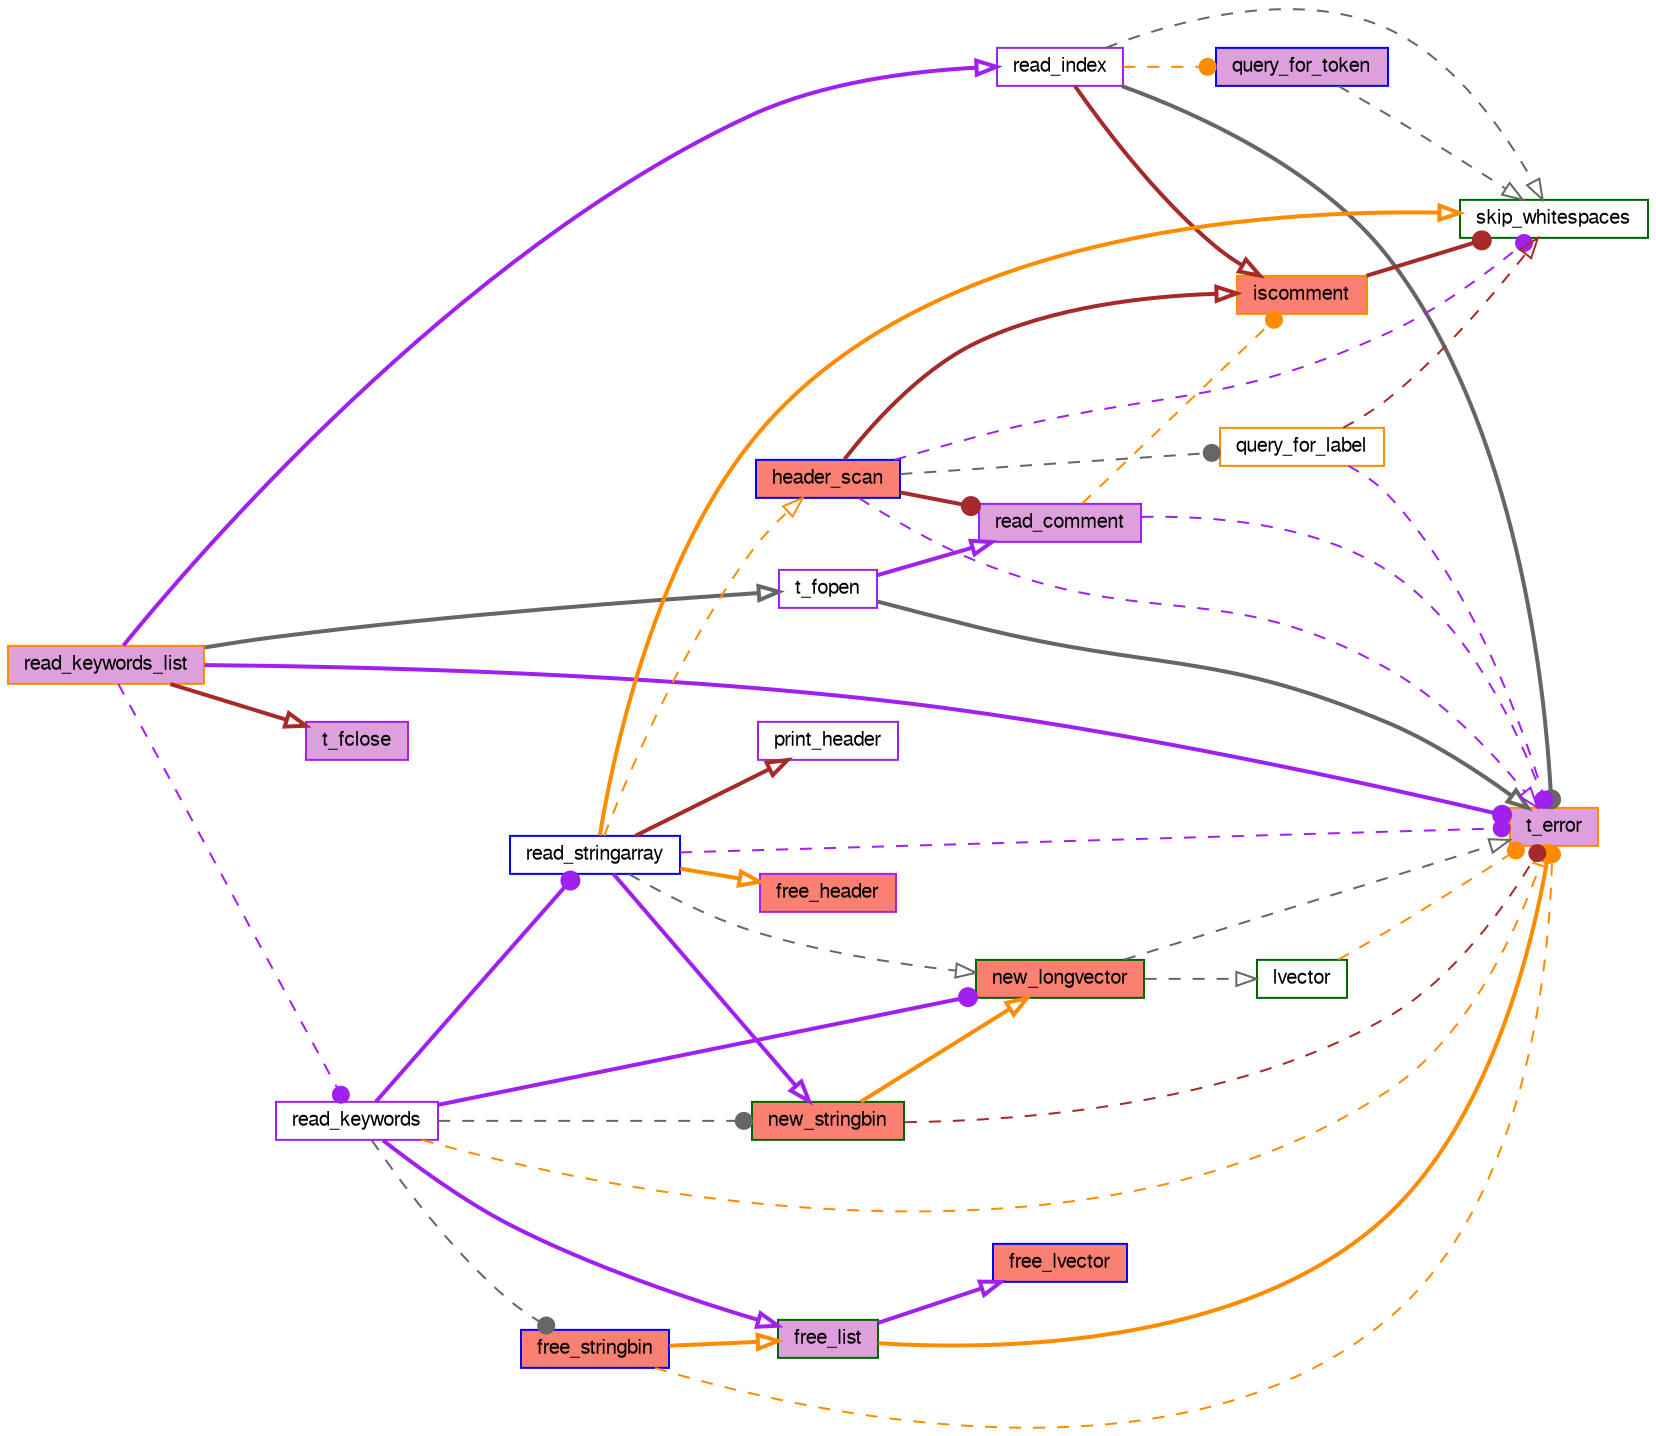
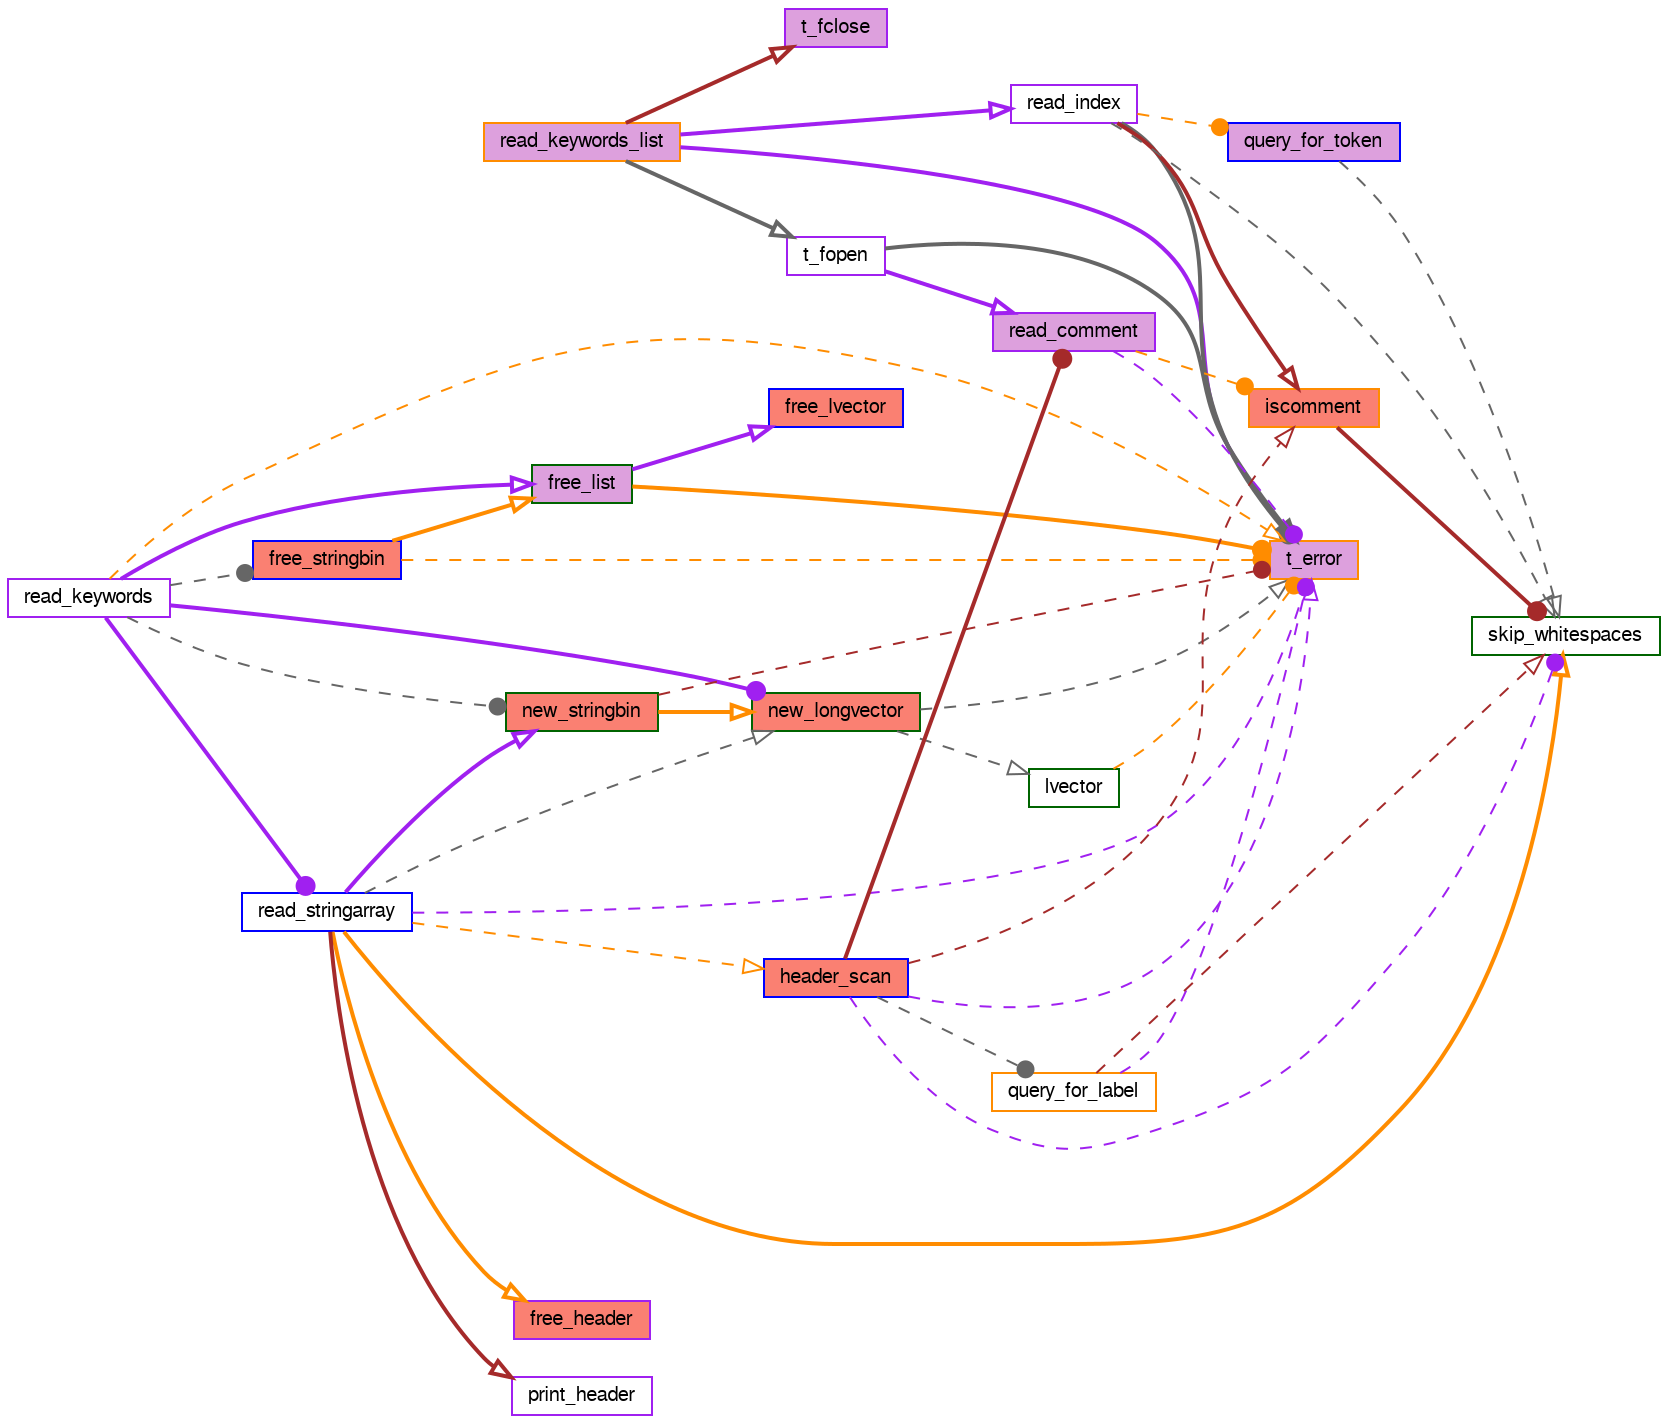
edge "header_scan" -> "iscomment": style bold -> dashed
edge "read_keywords_list" -> "read_keywords": removed
